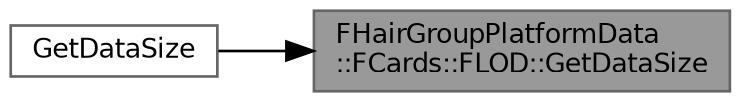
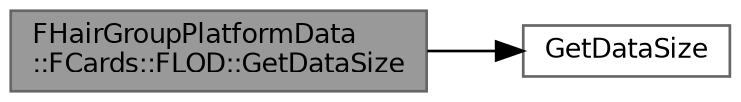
edge "GetDataSize" -> "FHairGroupPlatformData ::FCards::FLOD::GetDataSize": reversed
